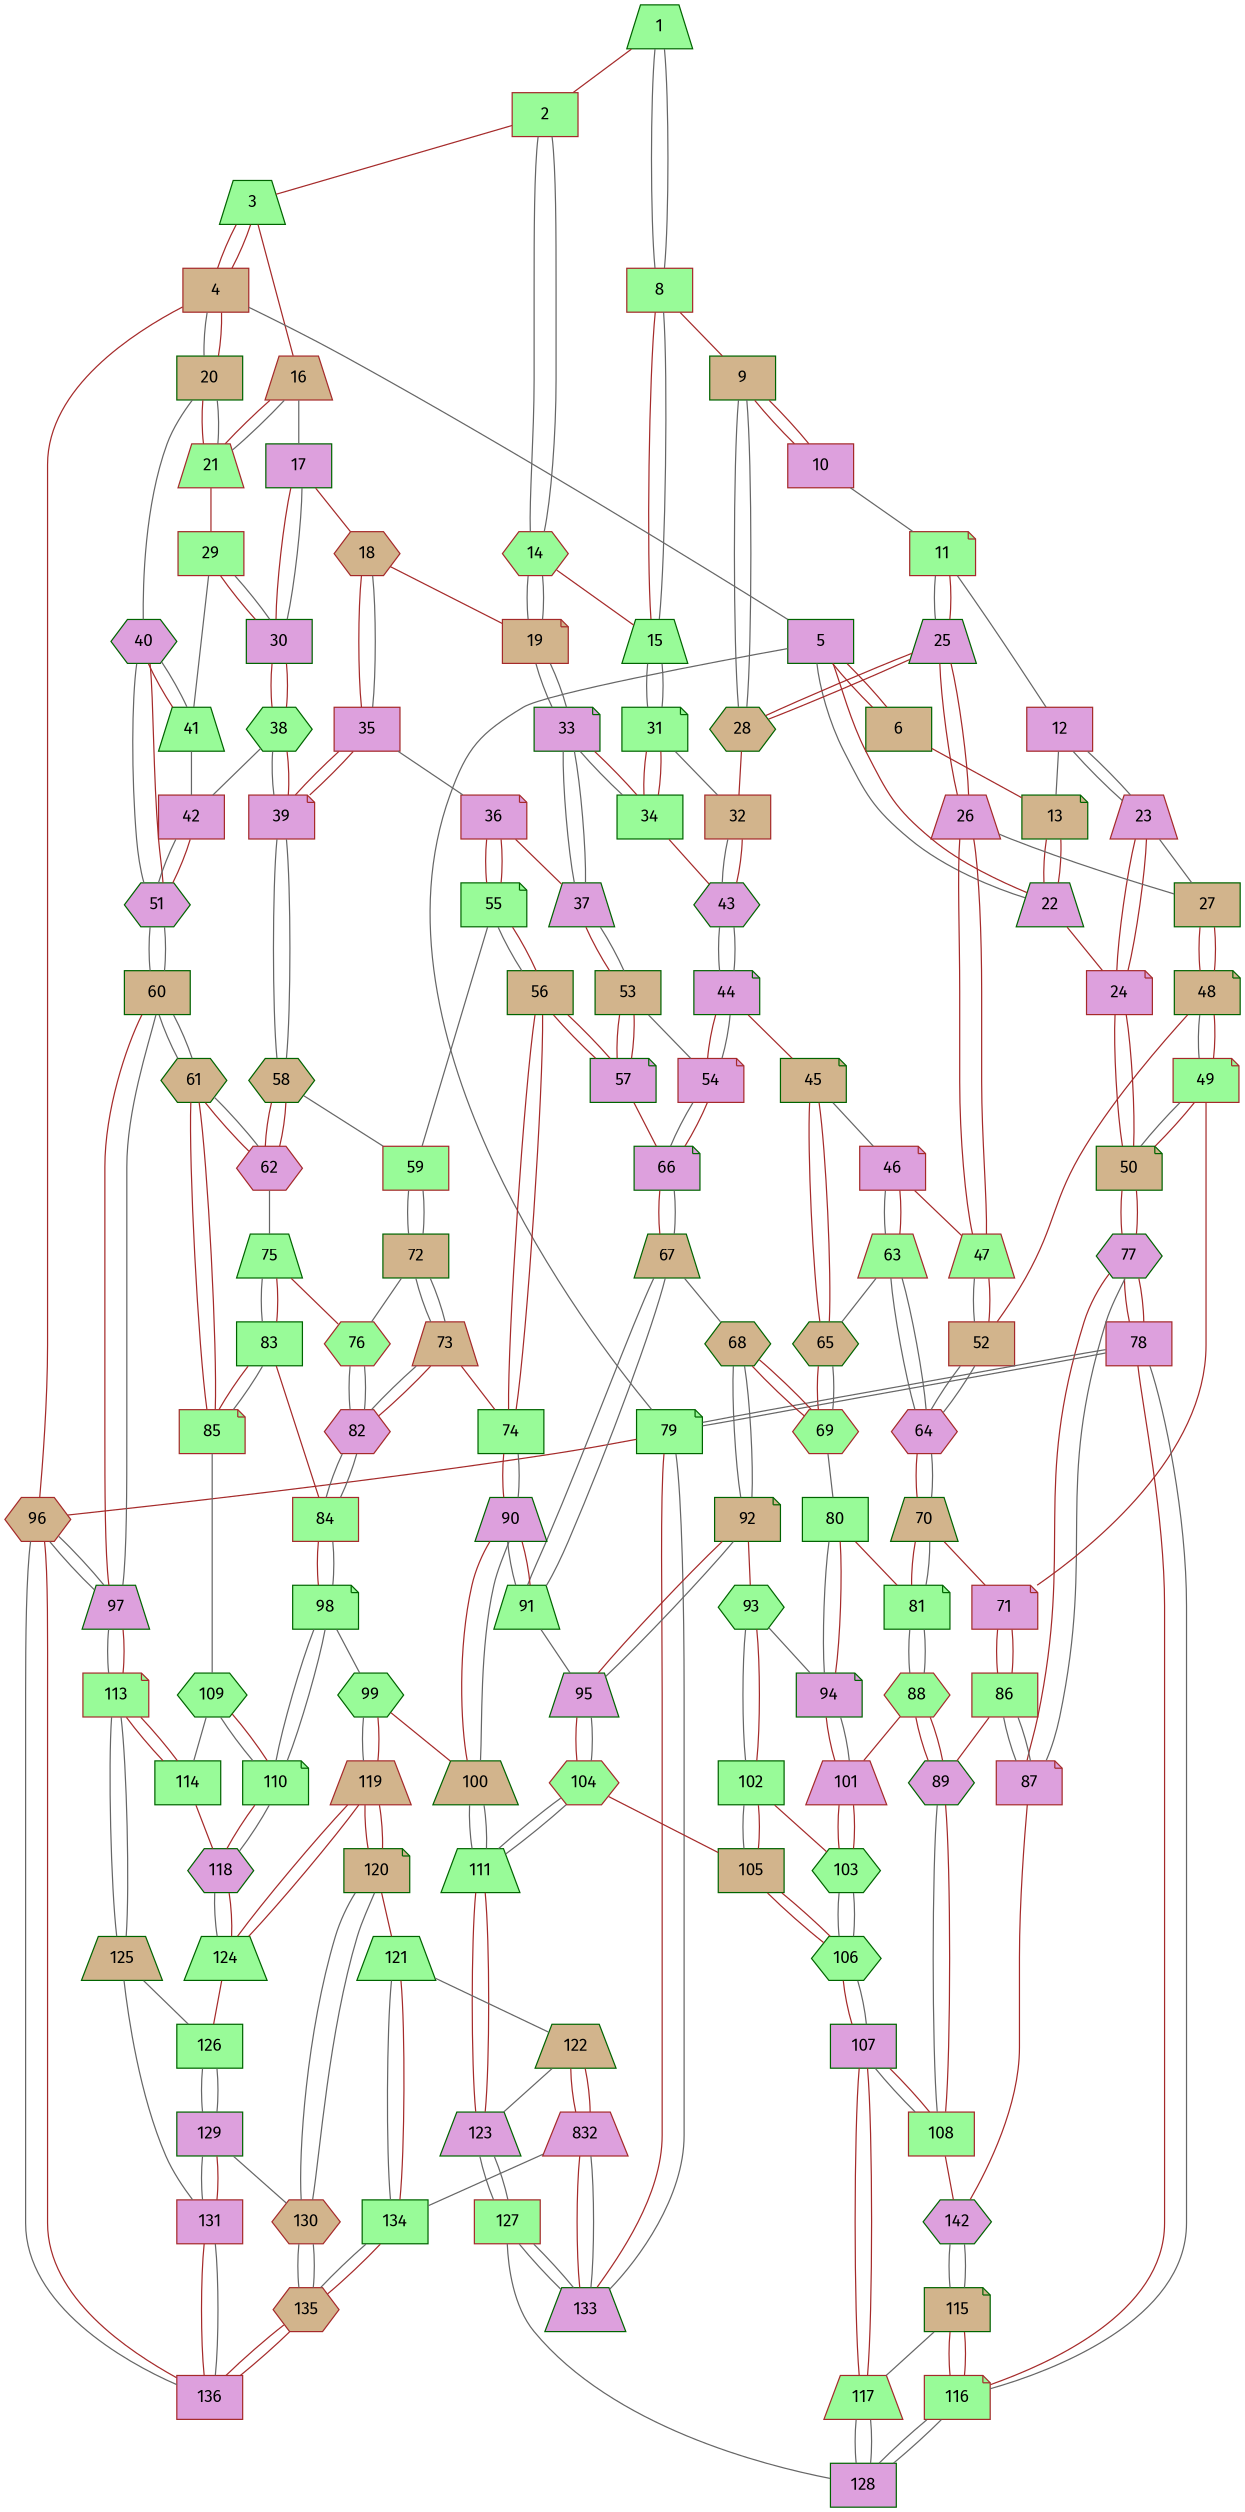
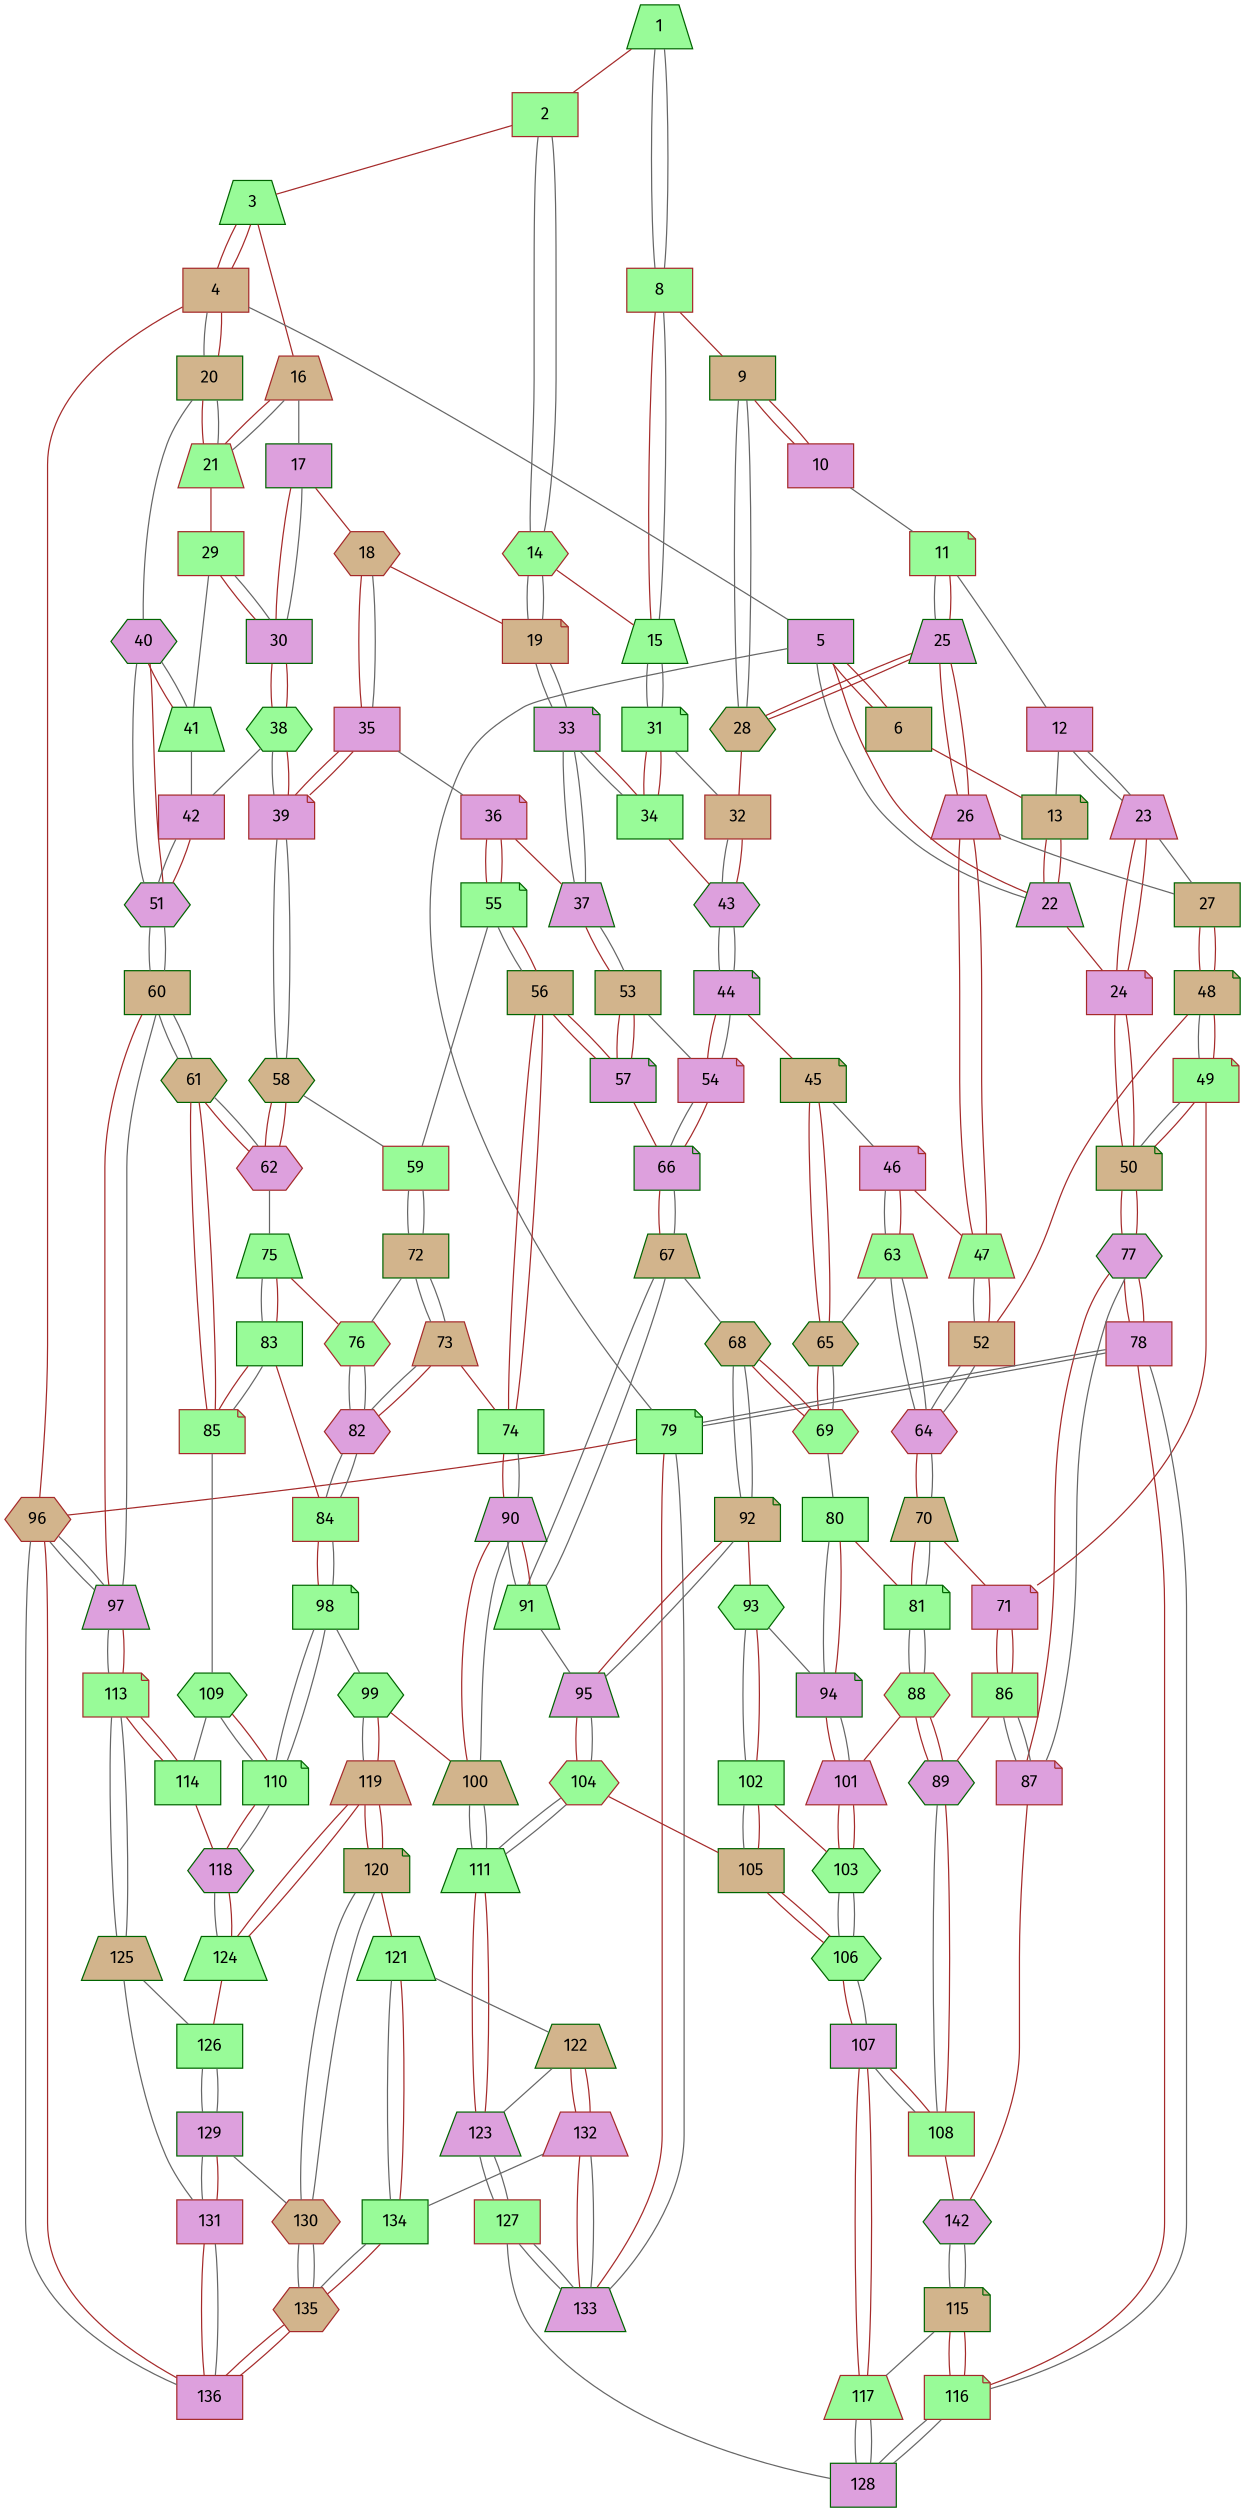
node "832": label "832" -> "132"
